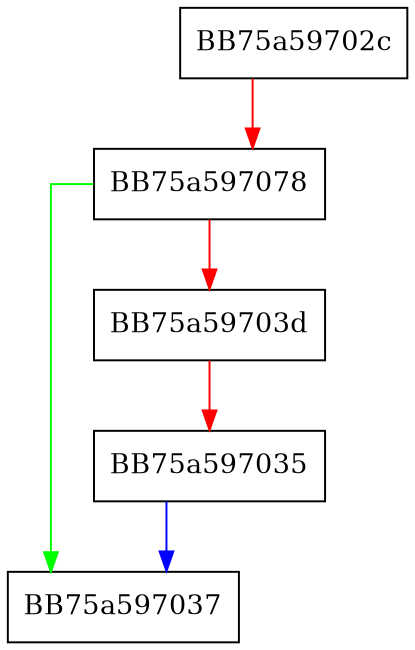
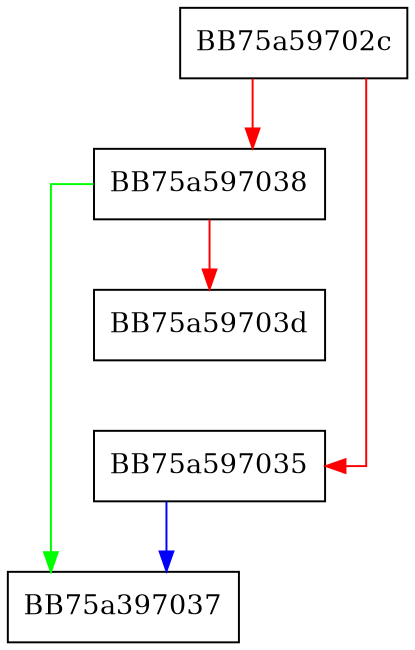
node "BB75a597078": label "BB75a597078" -> "BB75a597038"
edge "BB75a59703d" -> "BB75a597035": now "BB75a59702c" -> "BB75a597035"
node "BB75a597037": label "BB75a597037" -> "BB75a397037"
